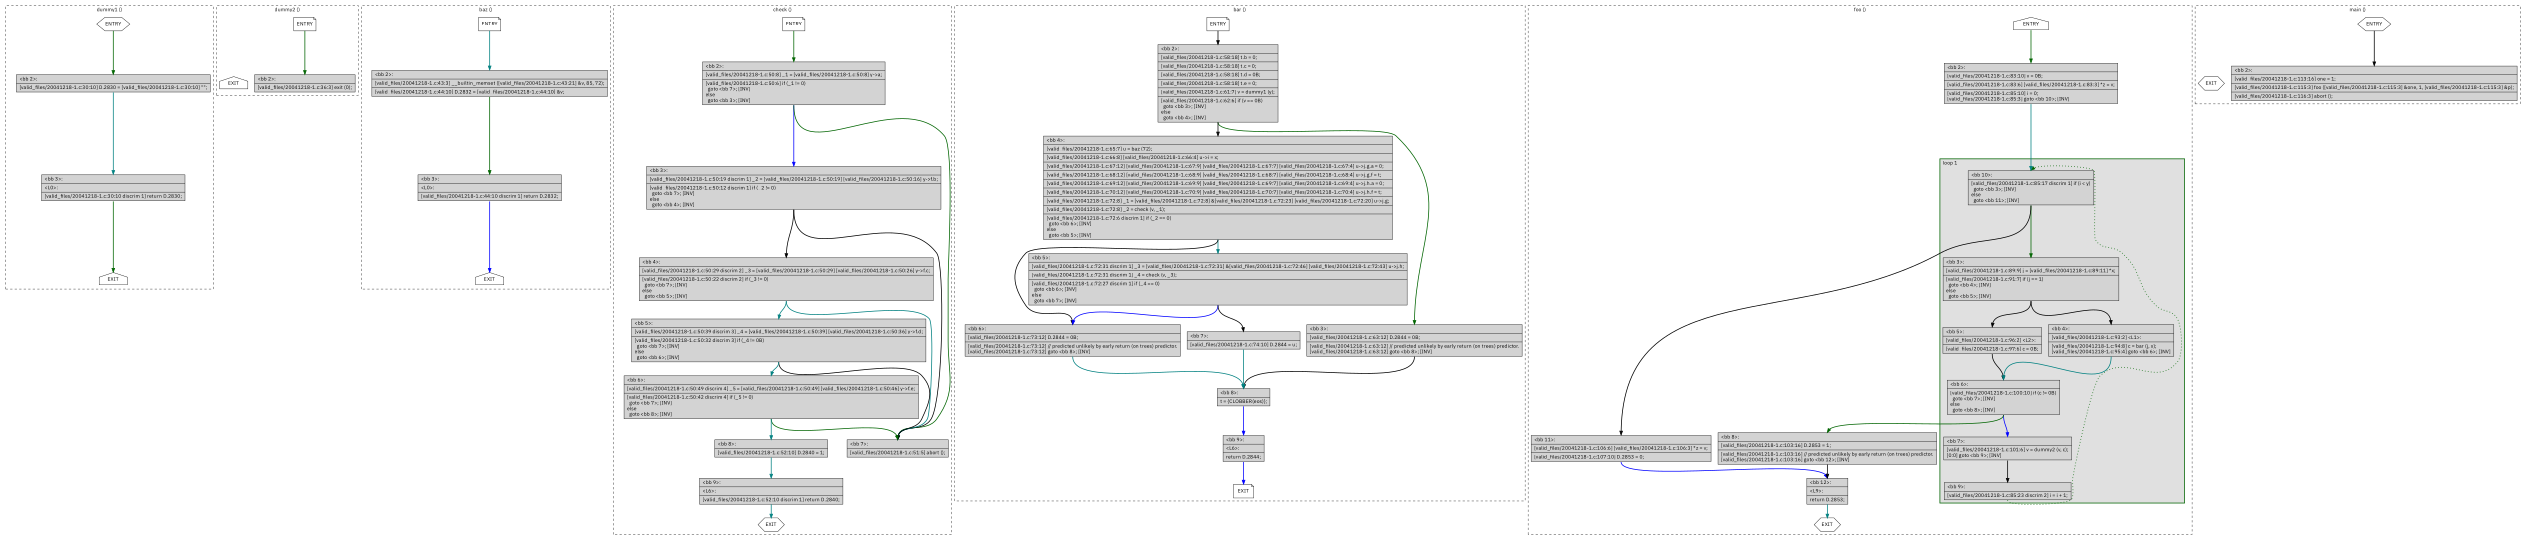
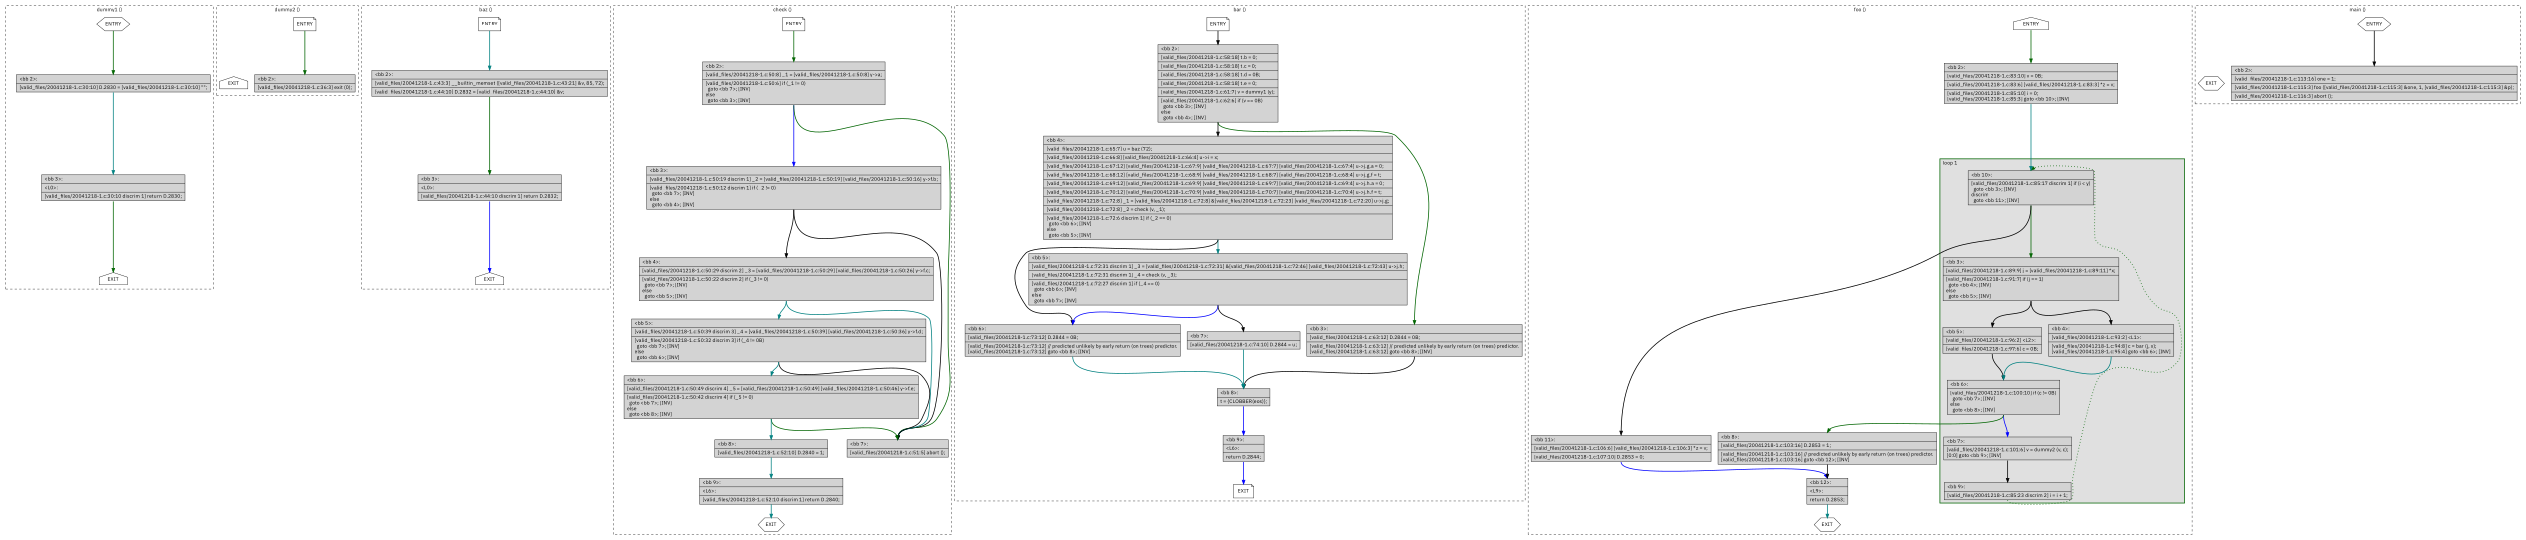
node "<bb 10>:": text "else" -> "discrim"
